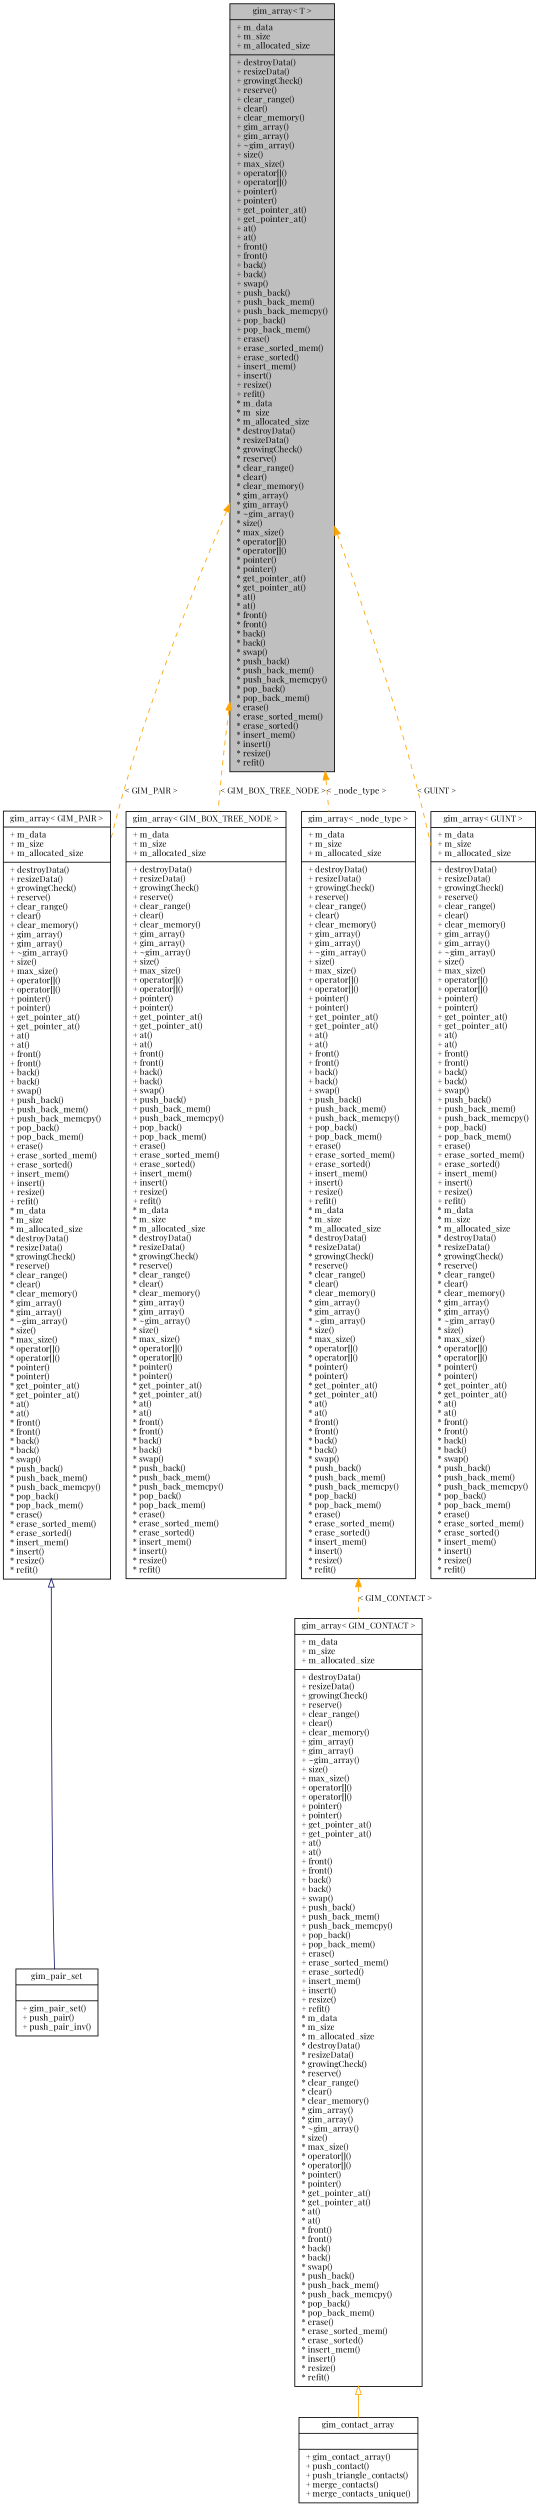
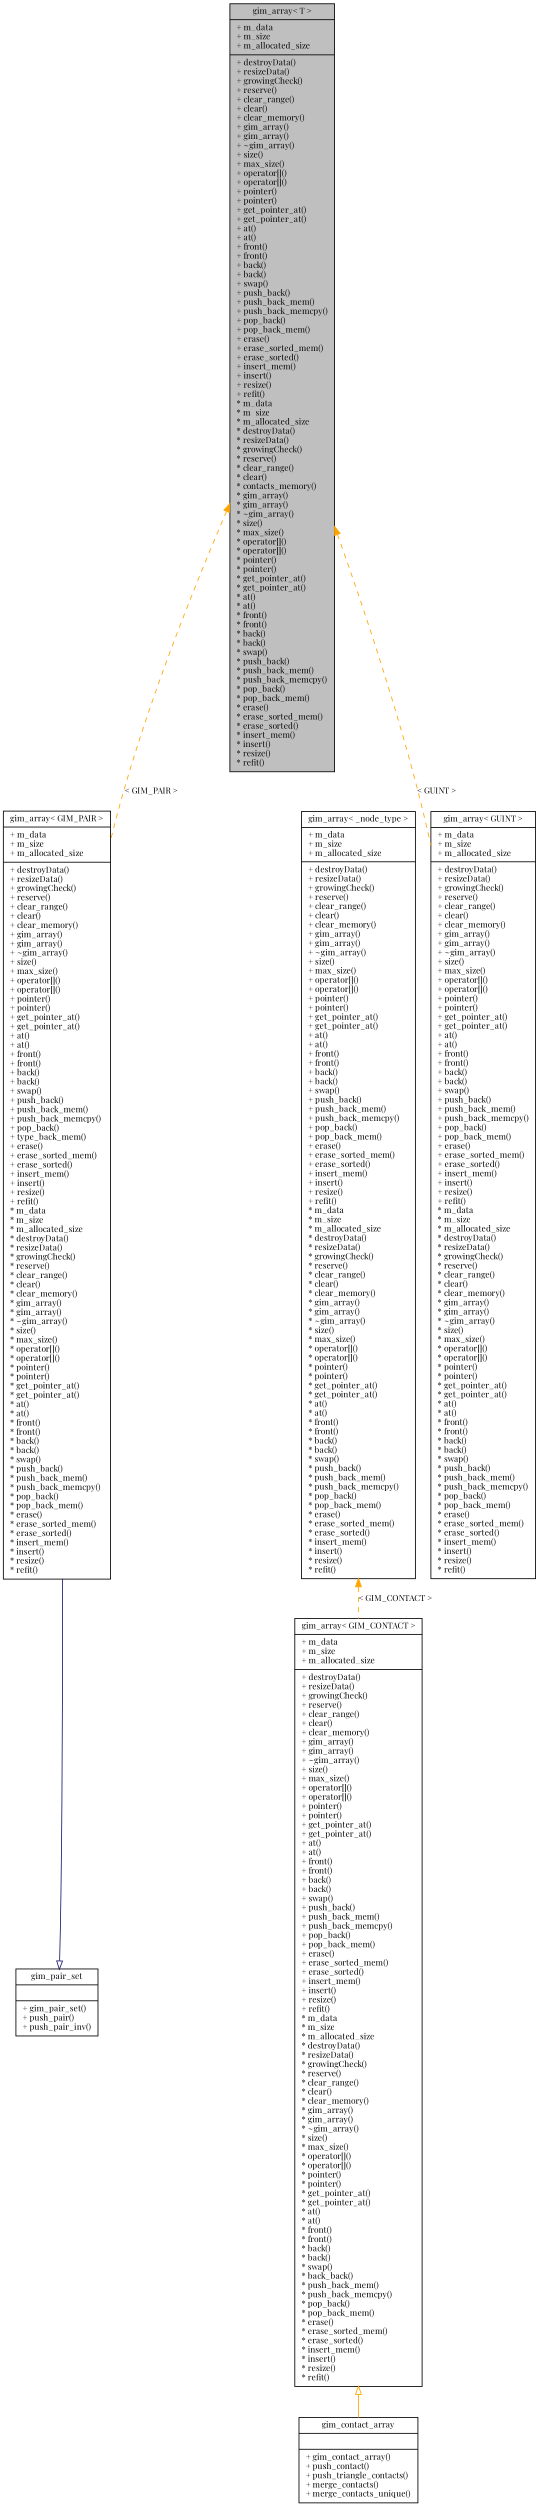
node "gim_array< T >": text "* clear_memory()" -> "* contacts_memory()"
edge "gim_array< _node_type >" -> "gim_array< T >": removed, label "< _node_type >"
node "gim_array< GIM_PAIR >": text "+ pop_back_mem()" -> "+ type_back_mem()"
node "gim_array< GIM_BOX_TREE_NODE >": removed
edge "gim_pair_set" -> "gim_array< GIM_PAIR >": reversed
node "gim_array< GIM_CONTACT >": text "* push_back()" -> "* back_back()"
